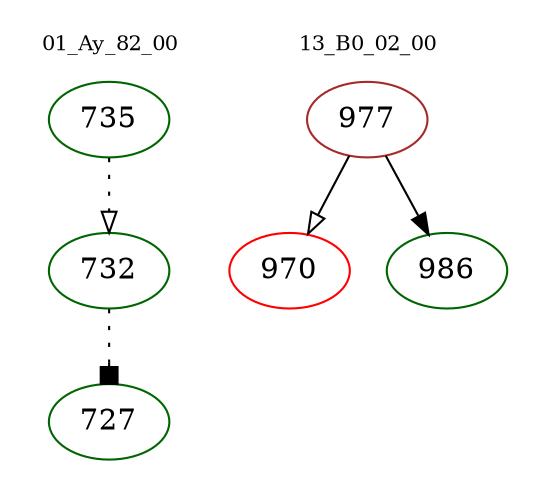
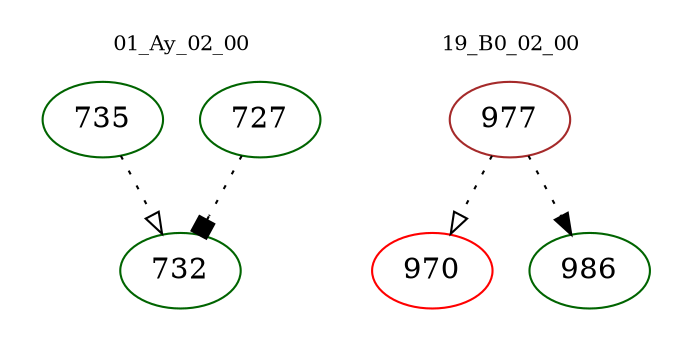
cluster "01_Ay_82_00": label "01_Ay_82_00" -> "01_Ay_02_00"
cluster "13_B0_02_00": label "13_B0_02_00" -> "19_B0_02_00"
edge "977" -> "970": style solid -> dotted
edge "977" -> "986": style solid -> dotted
edge "732" -> "727": reversed
